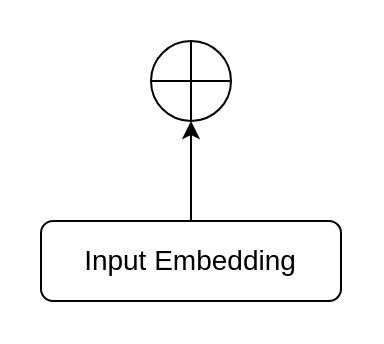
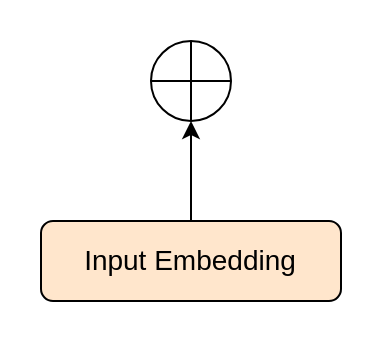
node "Input Embedding": fillcolor #ffffff -> #ffe6cc
